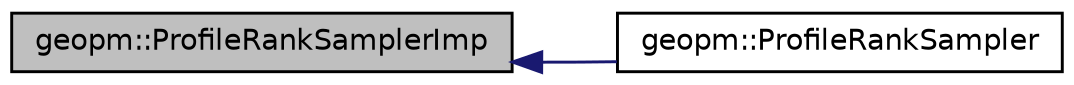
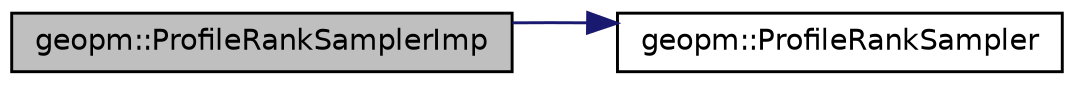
edge "geopm::ProfileRankSampler" -> "geopm::ProfileRankSamplerImp": reversed
